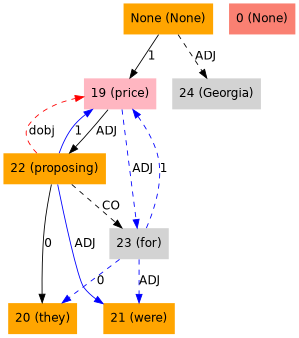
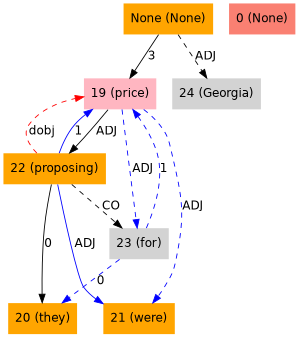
edge "None (None)" -> "19 (price)": label "1" -> "3"
edge "23 (for)" -> "21 (were)": now "19 (price)" -> "21 (were)"
